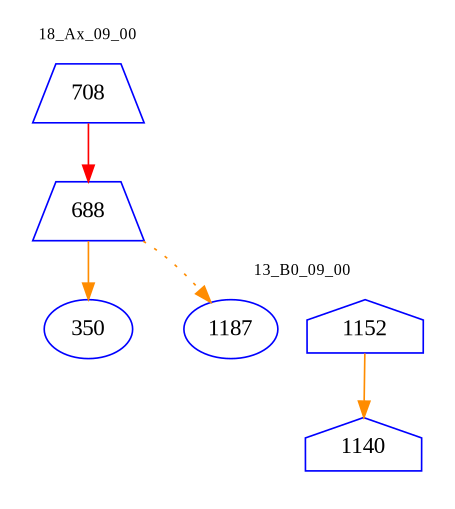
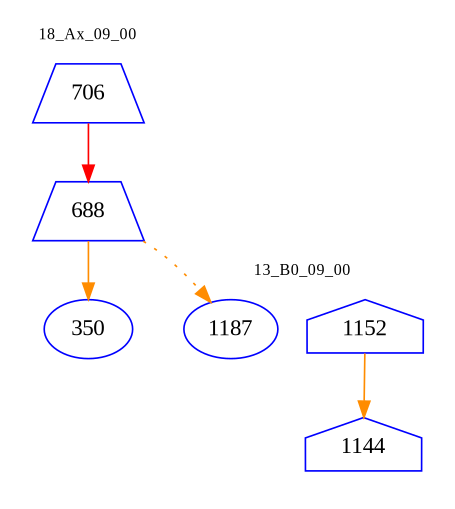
node "708": label "708" -> "706"
node "1140": label "1140" -> "1144"
